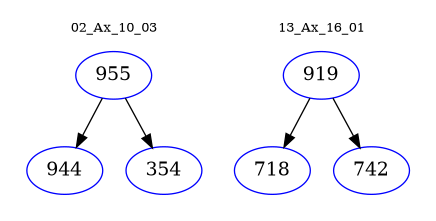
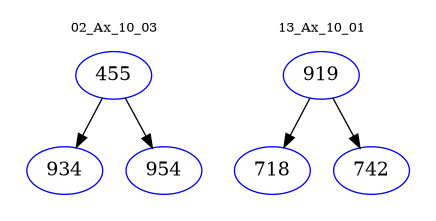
cluster "13_Ax_16_01": label "13_Ax_16_01" -> "13_Ax_10_01"
node "955": label "955" -> "455"
node "944": label "944" -> "934"
node "354": label "354" -> "954"
